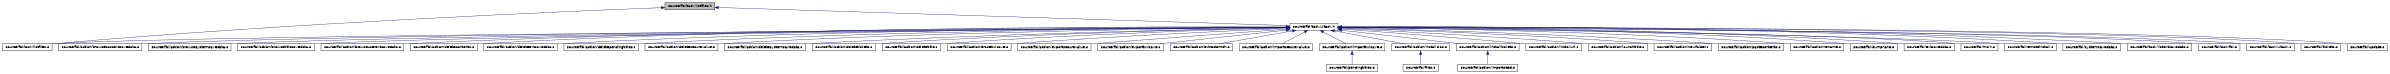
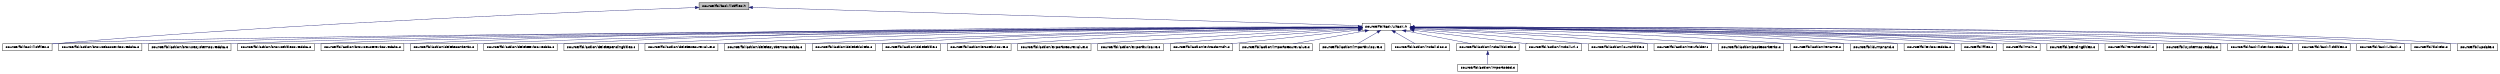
node "source/fbi/task/fbi.c": label "source/fbi/task/fbi.c" -> "source/fbi/task/listtitles.c"
edge "source/fbi/pendingtitles.c" -> "source/fbi/action/importtwlsave.c": now "source/fbi/pendingtitles.c" -> "source/fbi/task/uitask.h"
edge "source/fbi/files.c" -> "source/fbi/action/installcias.c": now "source/fbi/files.c" -> "source/fbi/task/uitask.h"
